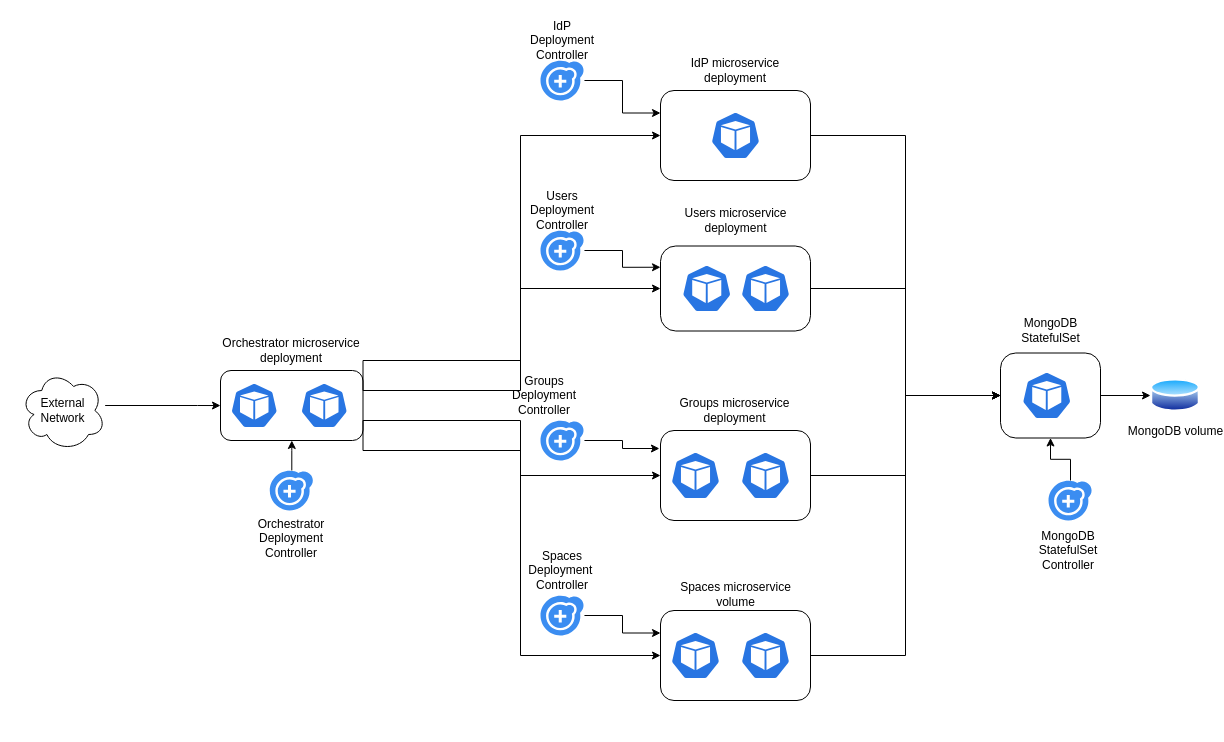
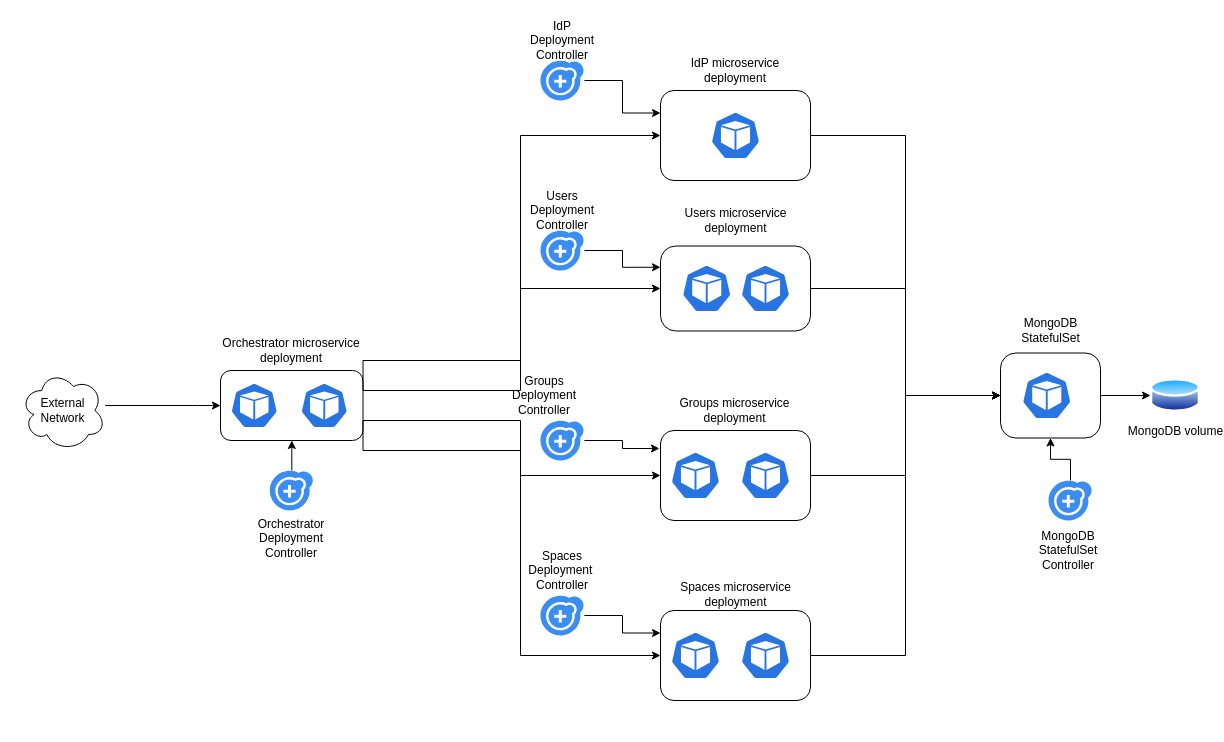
node "Spaces microservice volume": label "Spaces microservice volume" -> "Spaces microservice deployment"
